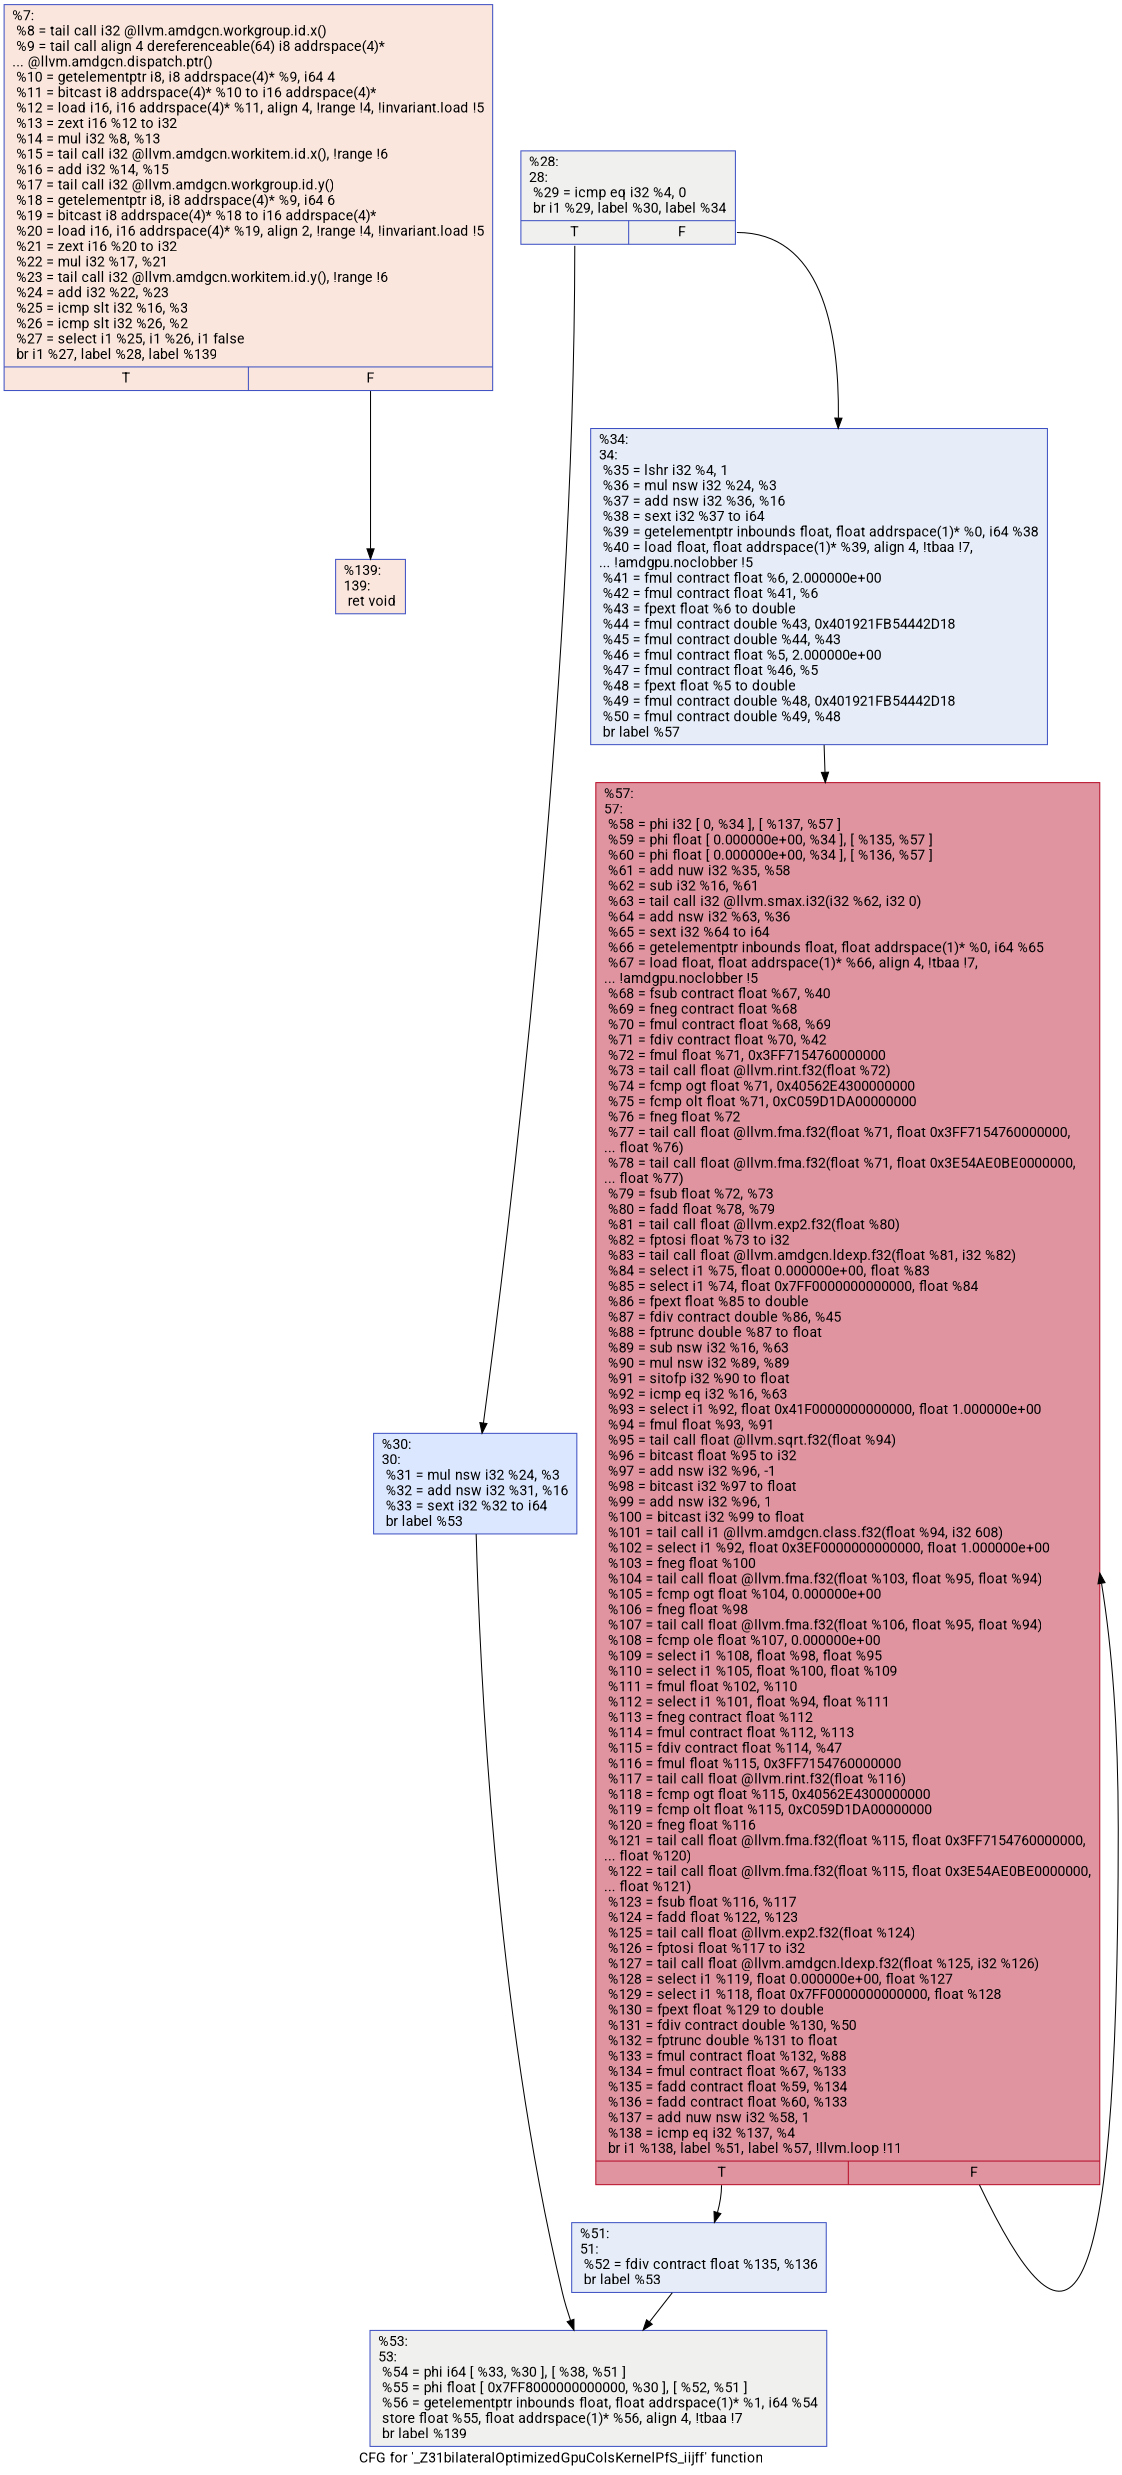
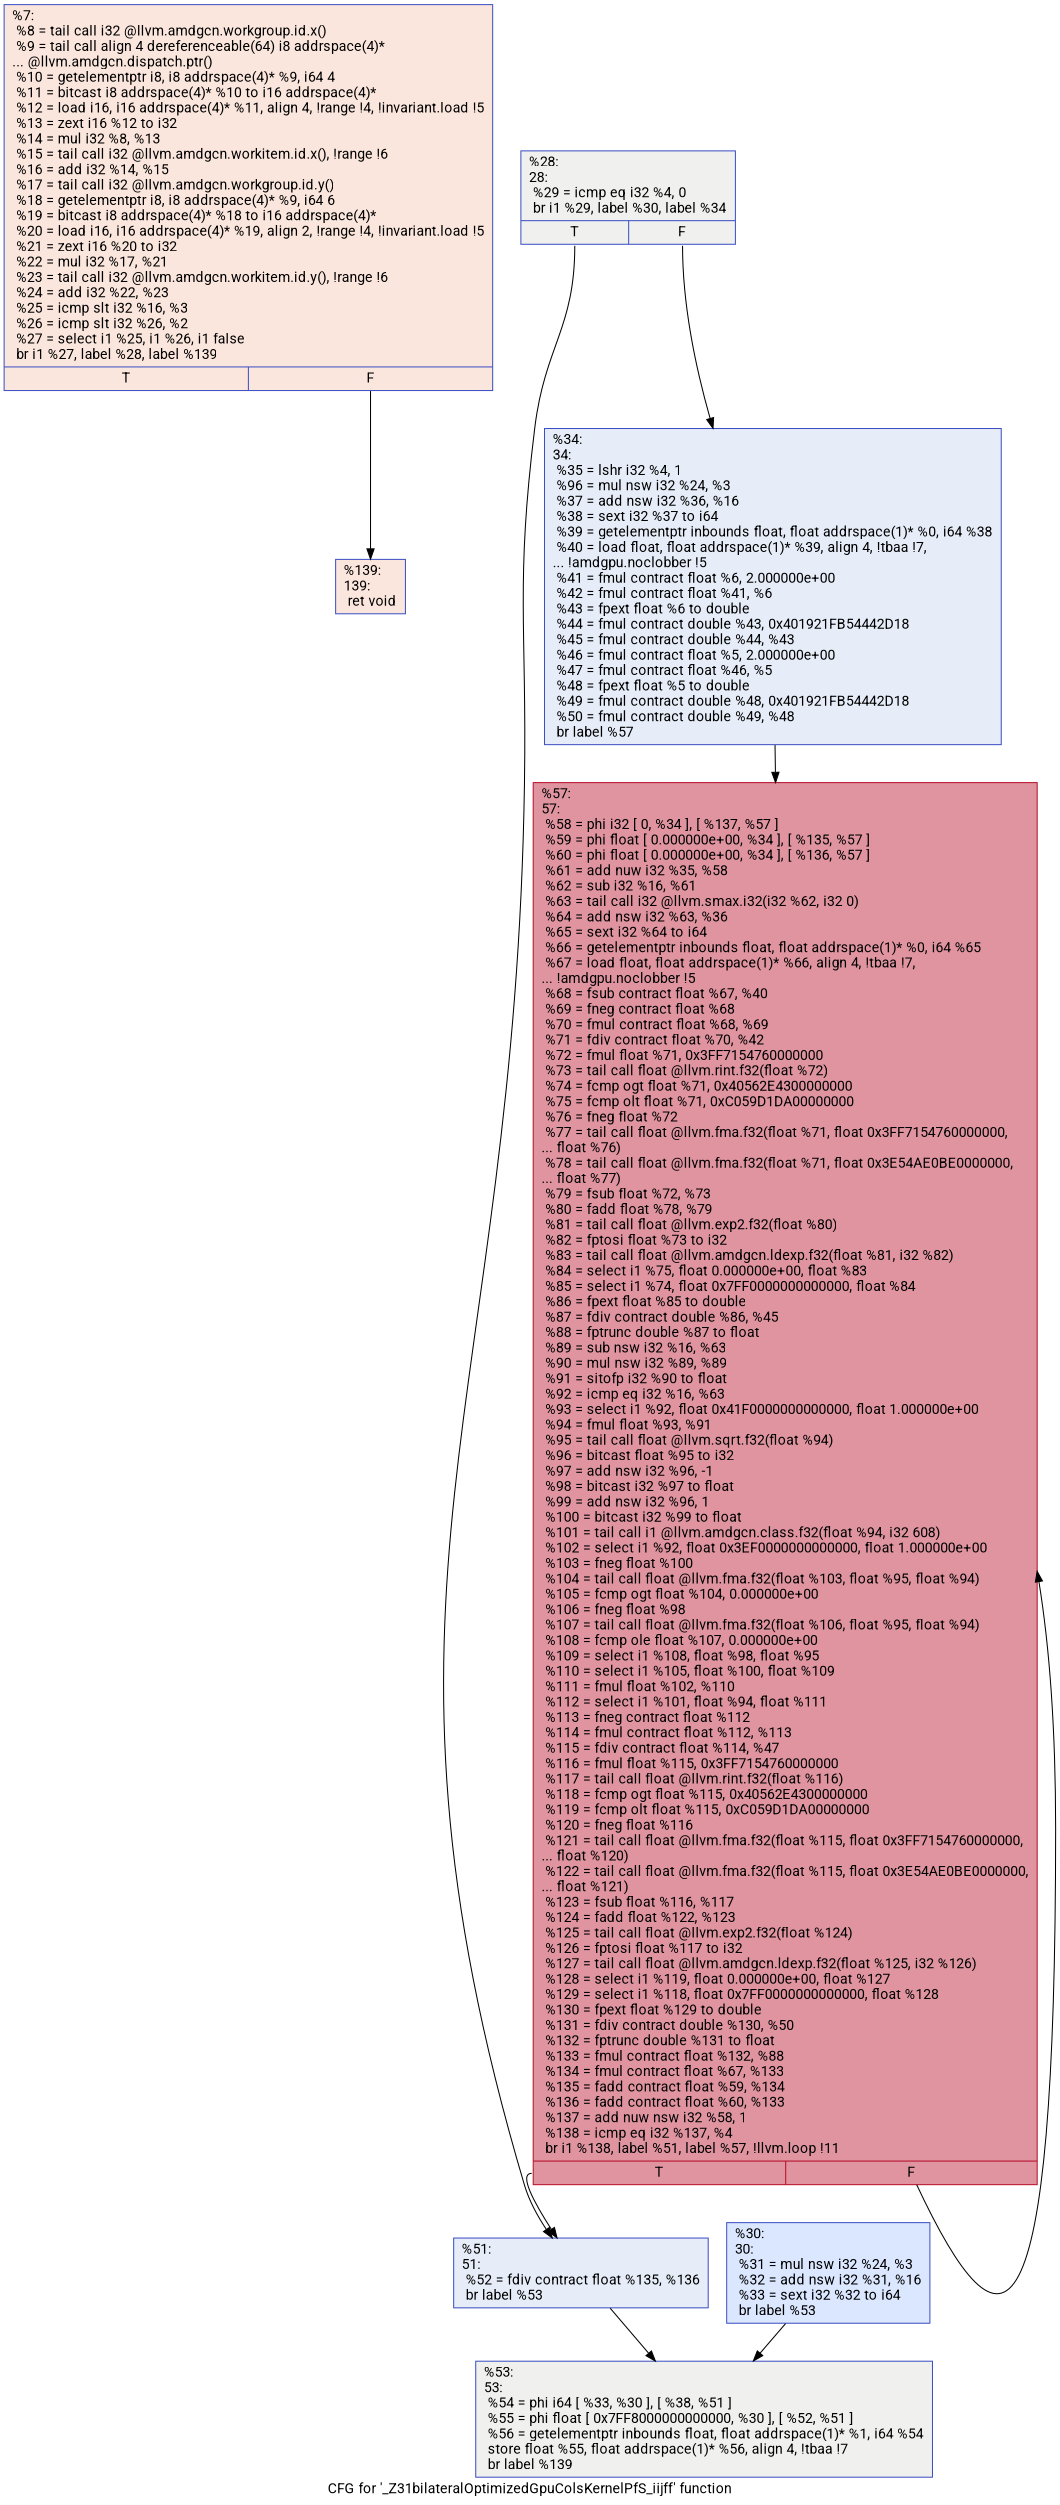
node "%34:": text "%36 = mul nsw i32 %24, %3" -> "%96 = mul nsw i32 %24, %3"
edge "%28:" -> "%30:": now "%28:" -> "%51:"
